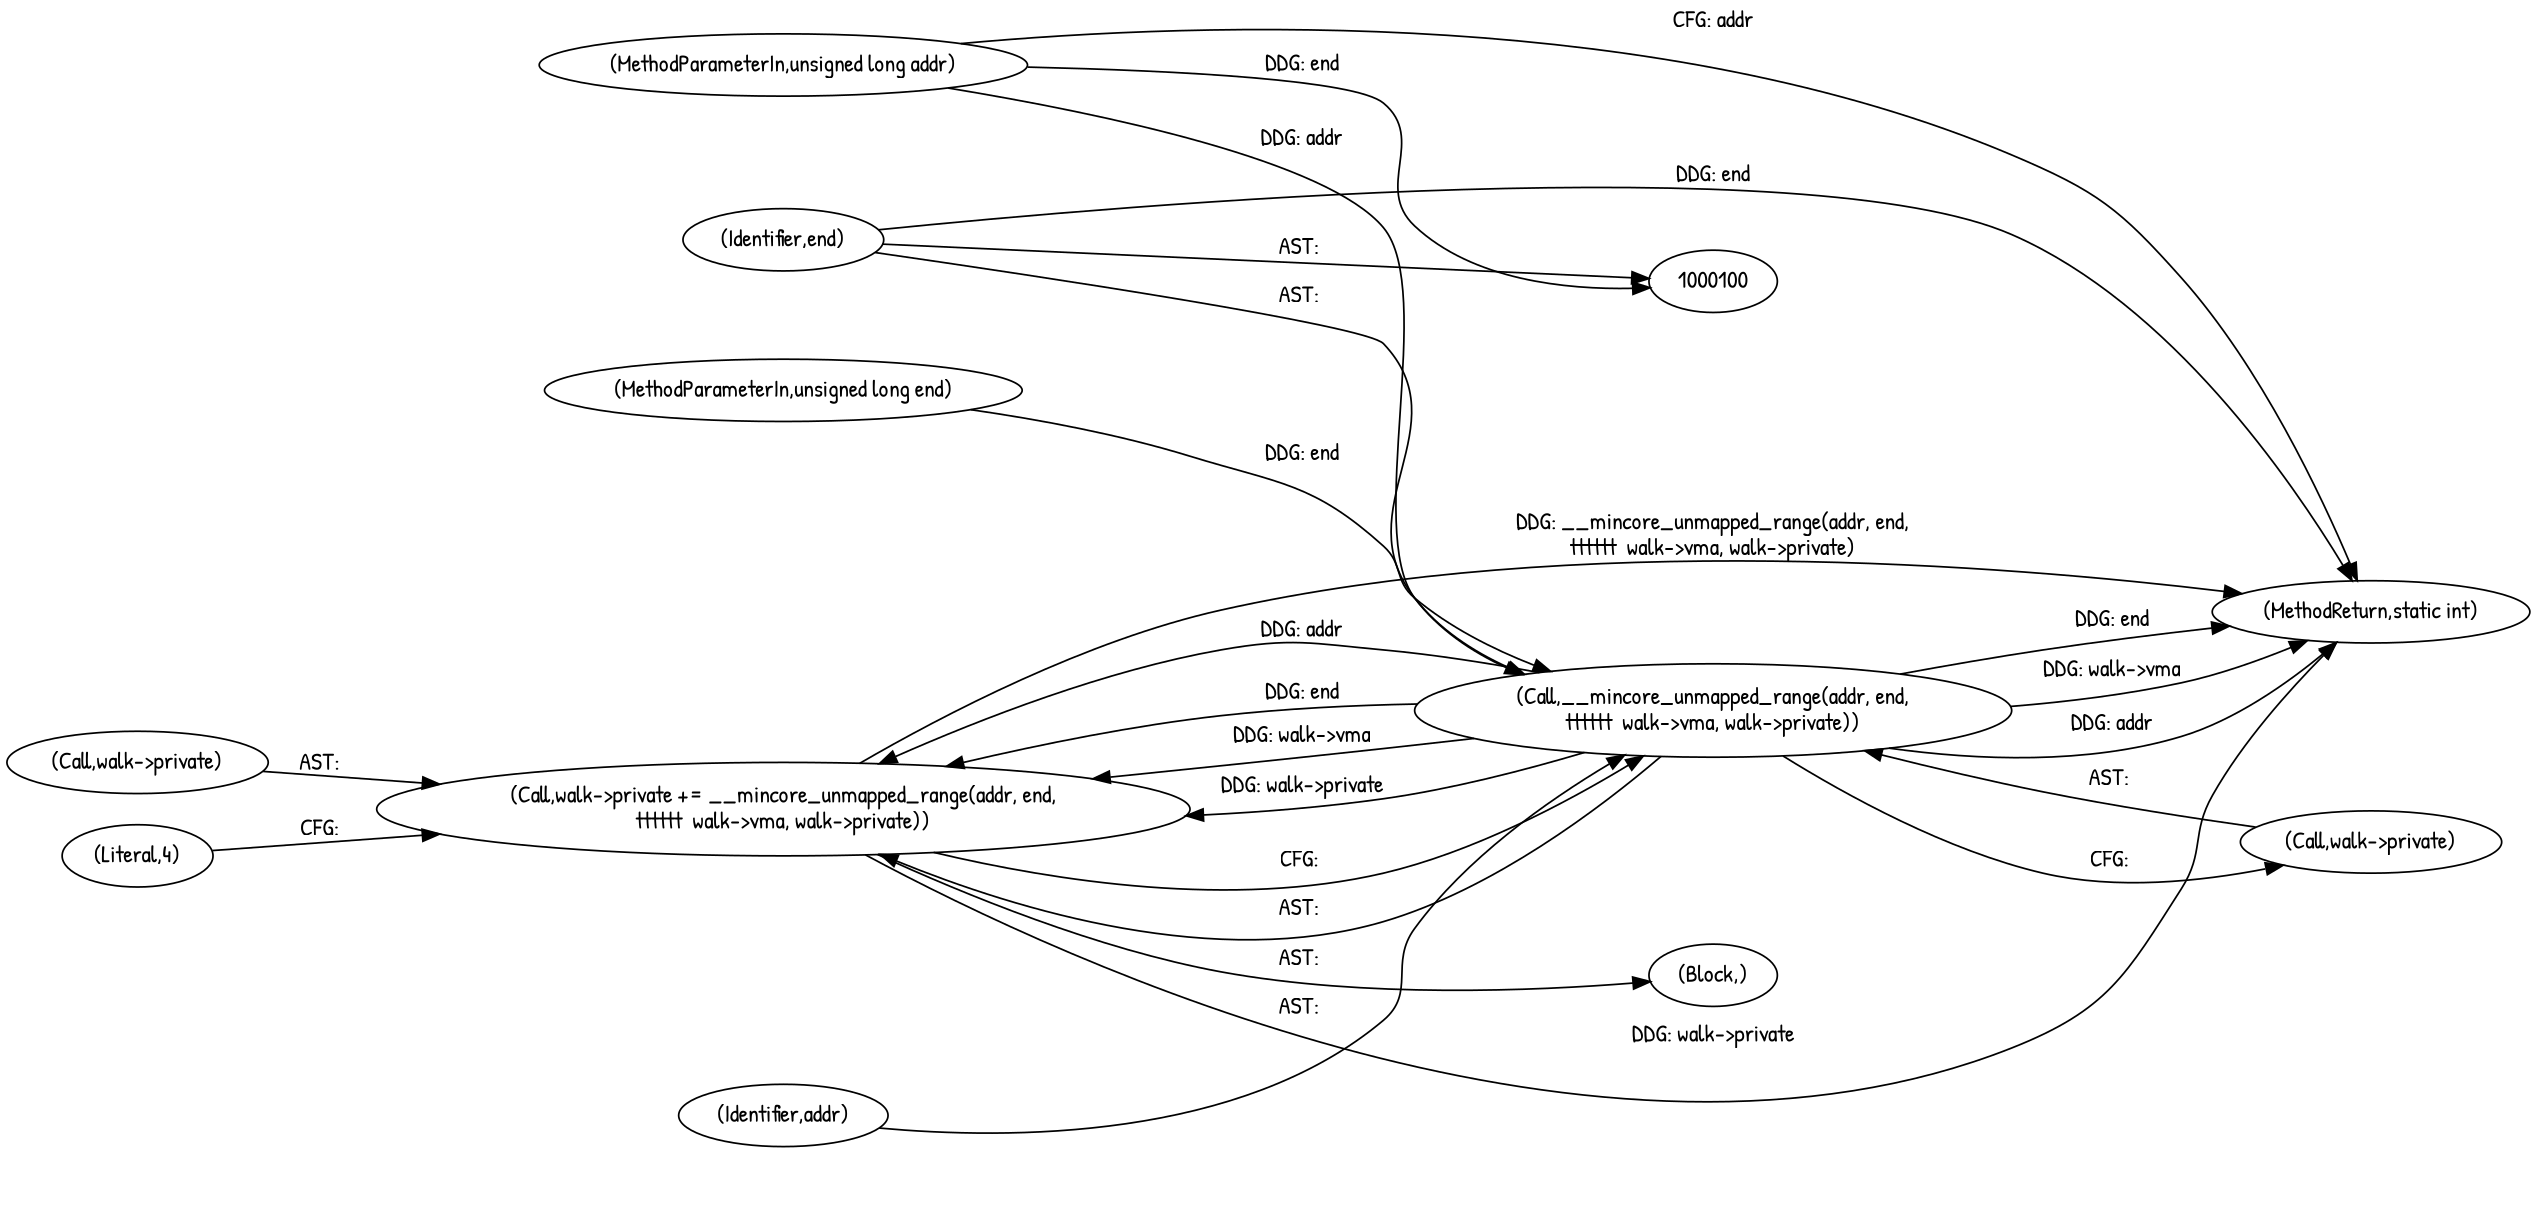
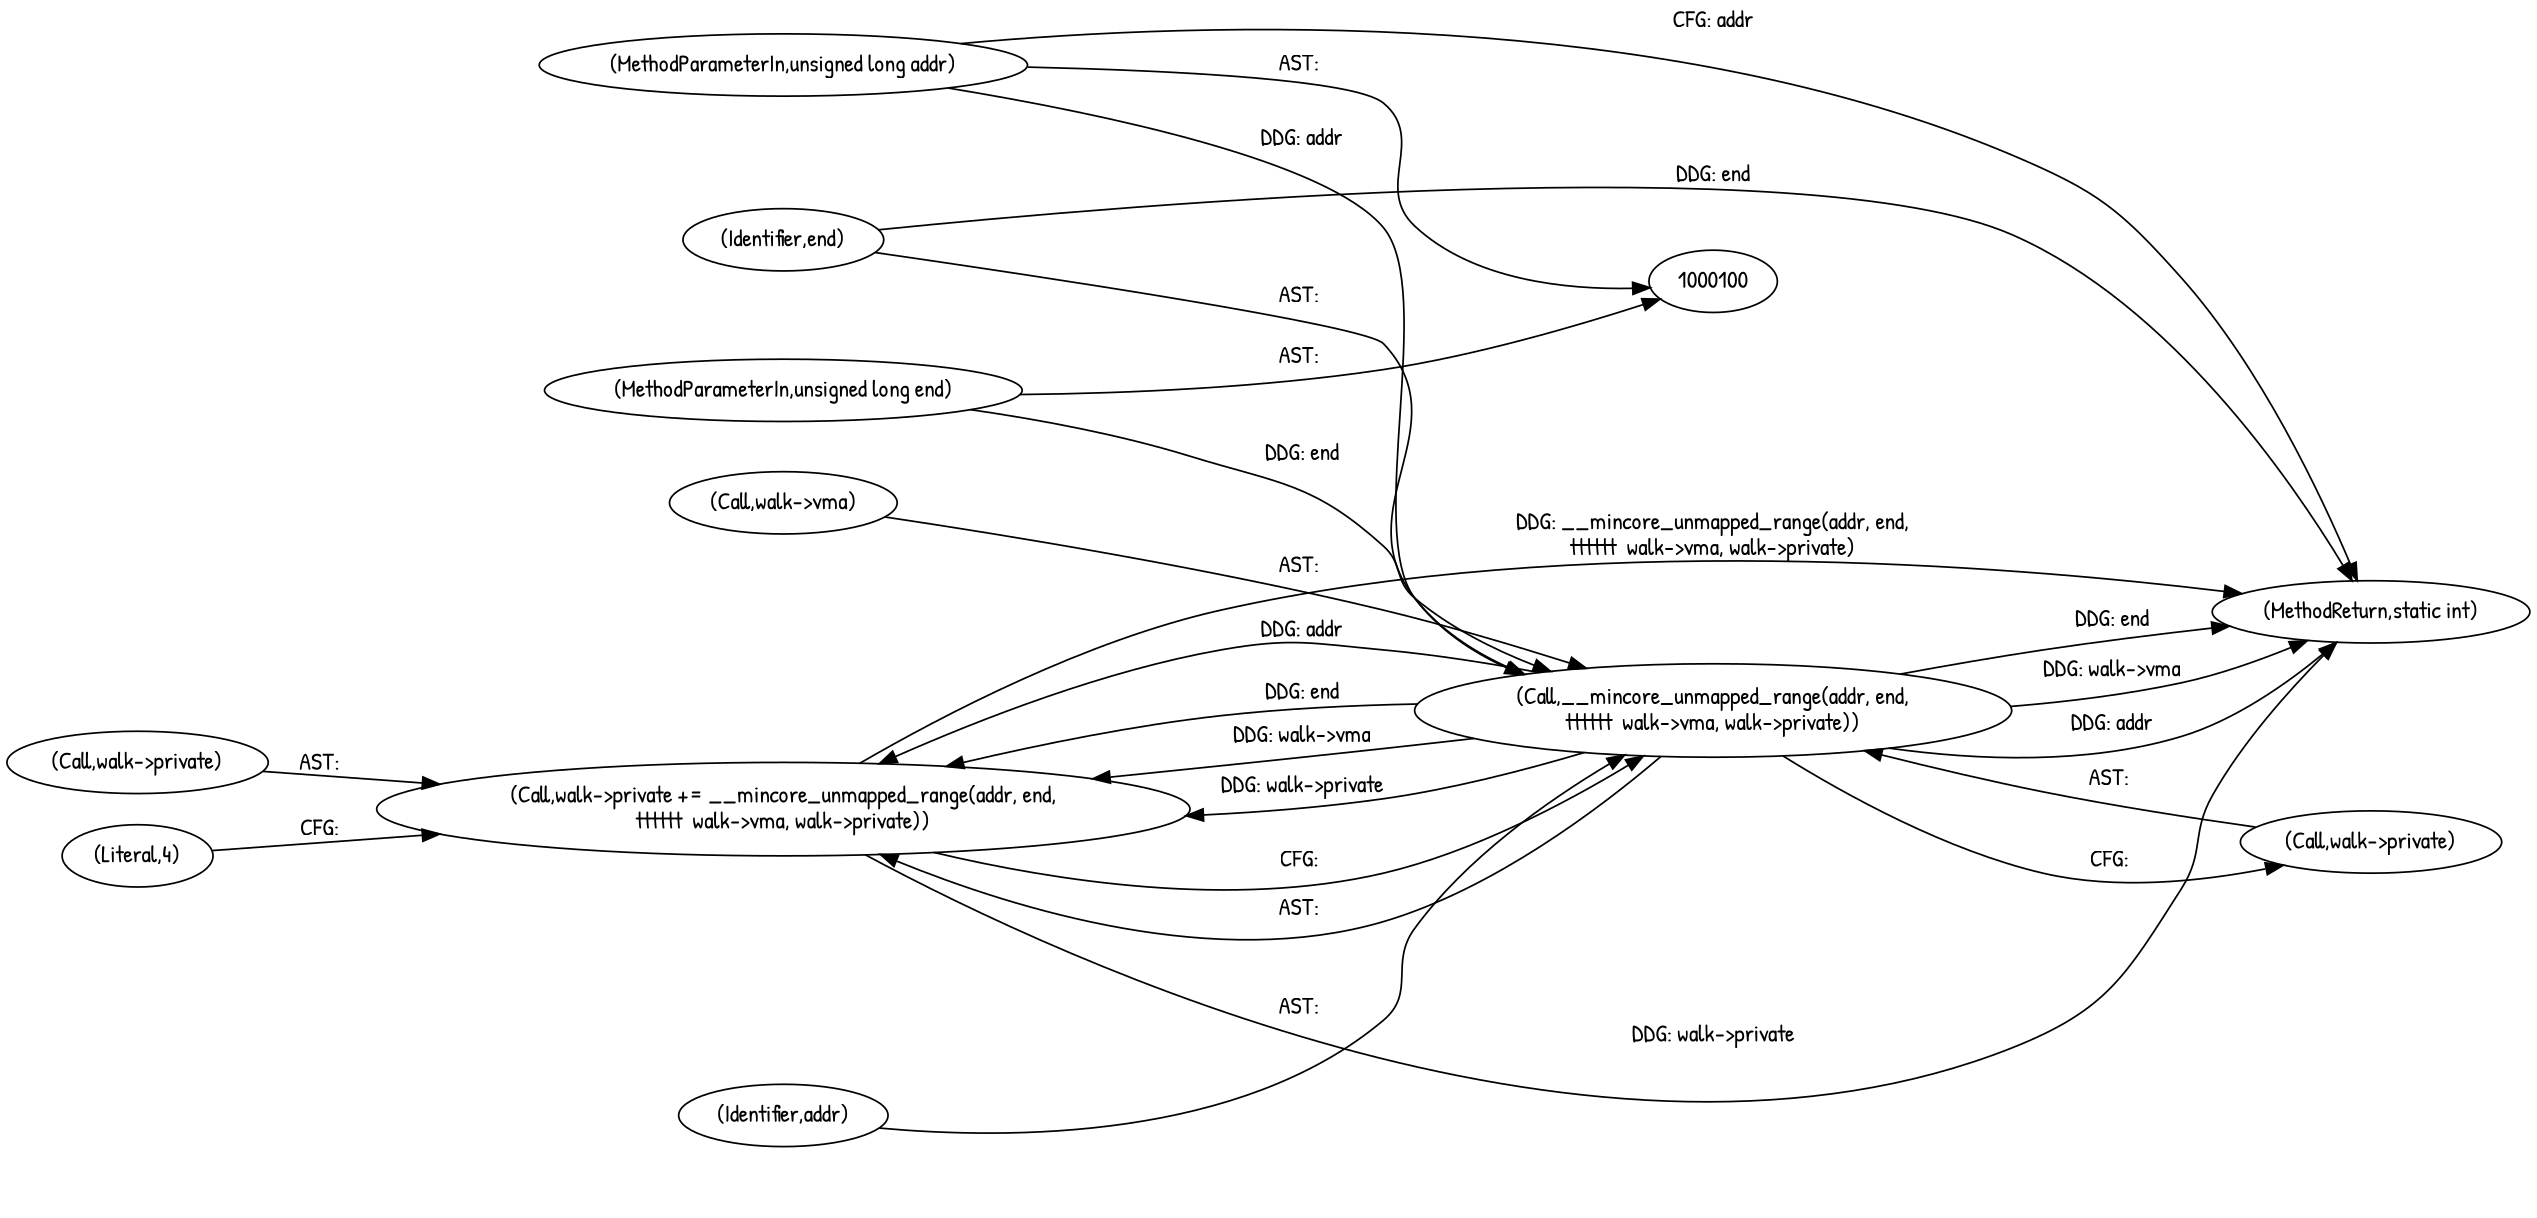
edge "(MethodParameterIn,unsigned long addr)" -> "1000100": label "DDG: end" -> "AST: "
edge "(Identifier,end)" -> "1000100": now "(MethodParameterIn,unsigned long end)" -> "1000100"
node "(Call,walk->vma)": added
node "(Block,)": removed
